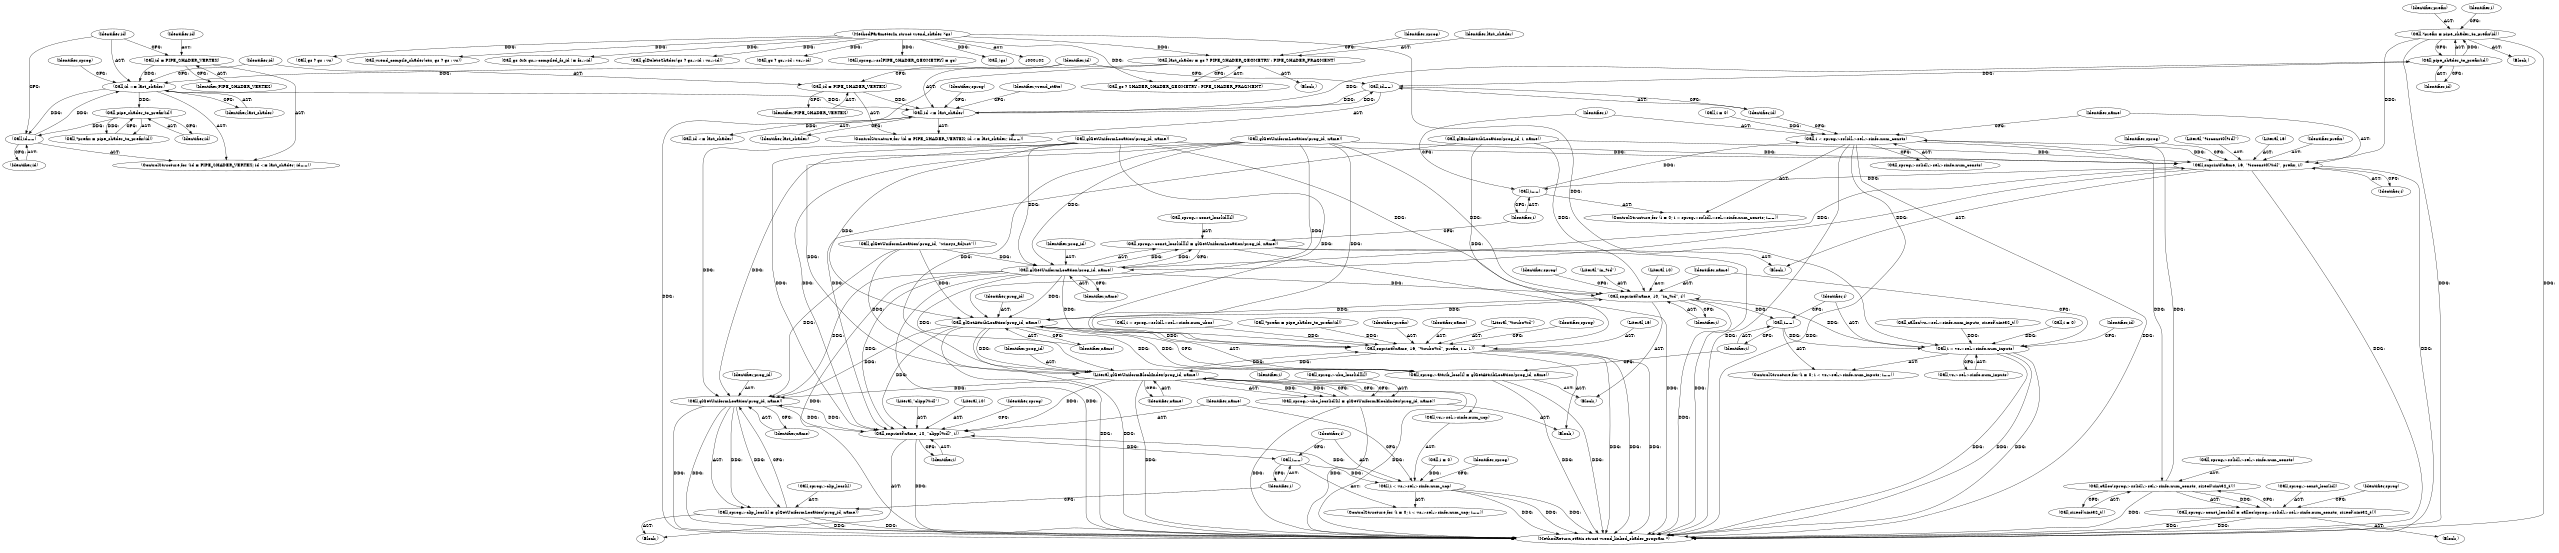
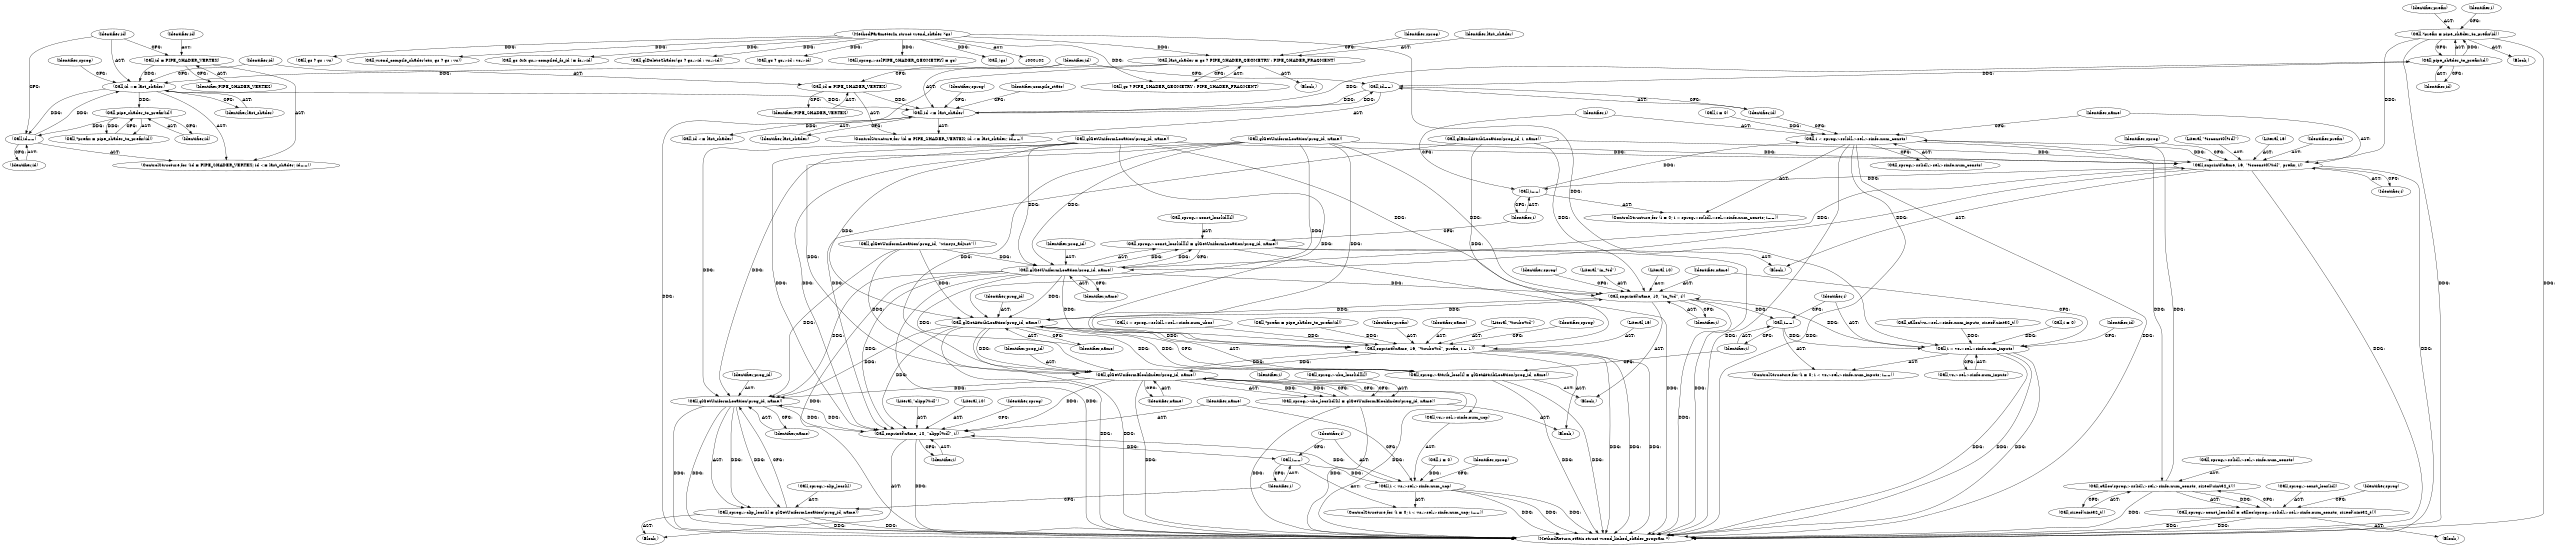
node "(Identifier,vrend_state)": label "(Identifier,vrend_state)" -> "(Identifier,compile_state)"
node "(Call,gs ? SHADER_SHADER_GEOMETRY : PIPE_SHADER_FRAGMENT)": label "(Call,gs ? SHADER_SHADER_GEOMETRY : PIPE_SHADER_FRAGMENT)" -> "(Call,gs ? PIPE_SHADER_GEOMETRY : PIPE_SHADER_FRAGMENT)"
node "(Literal,glGetUniformBlockIndex(prog_id, name))": label "(Literal,glGetUniformBlockIndex(prog_id, name))" -> "(Call,glGetUniformBlockIndex(prog_id, name))"
